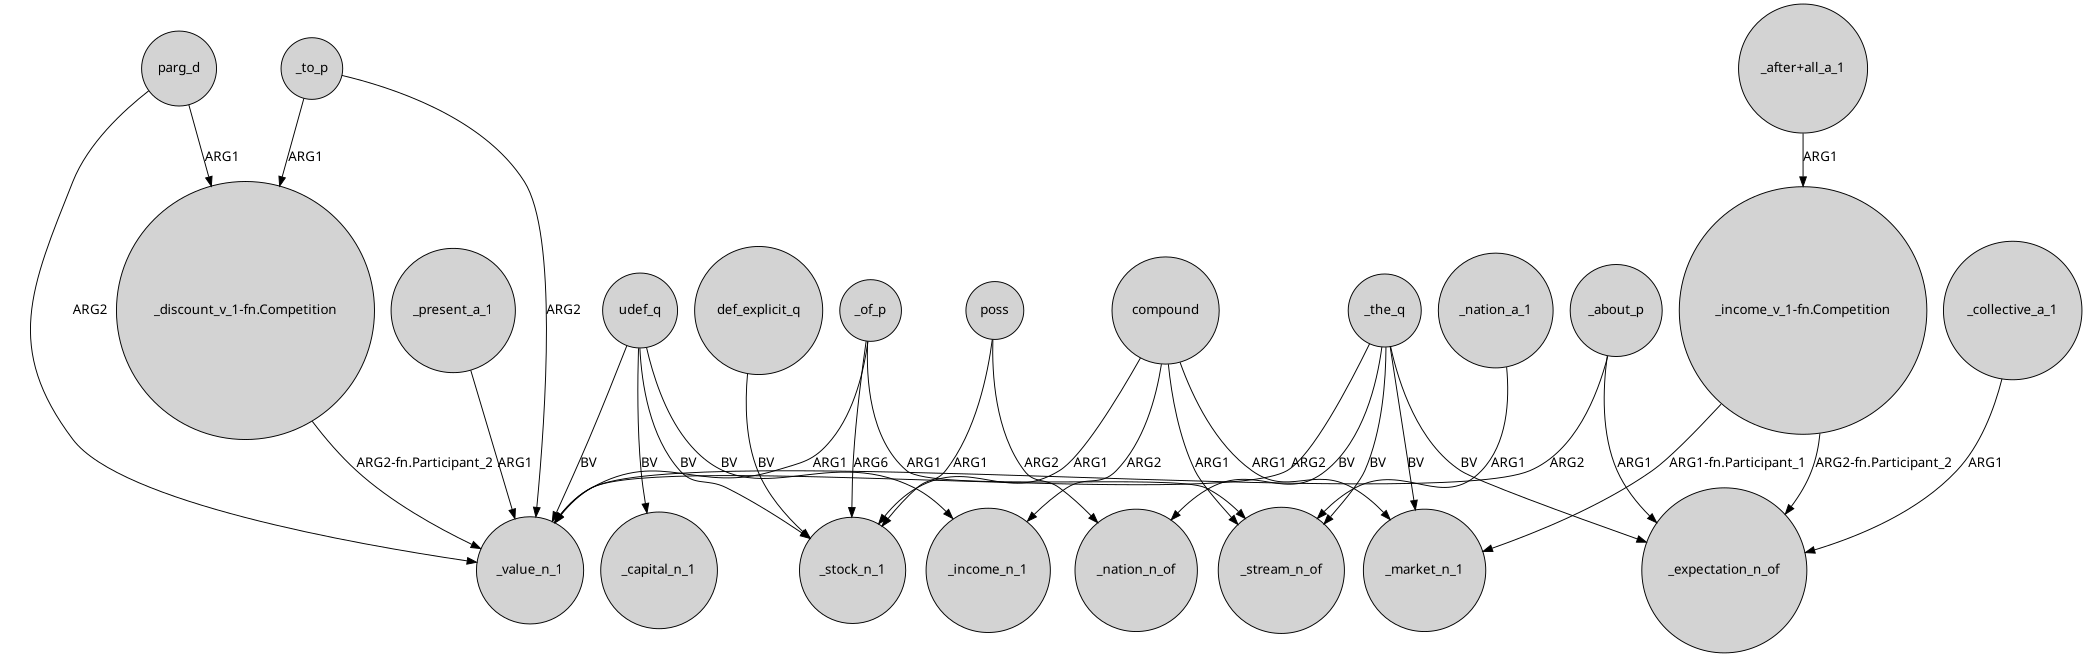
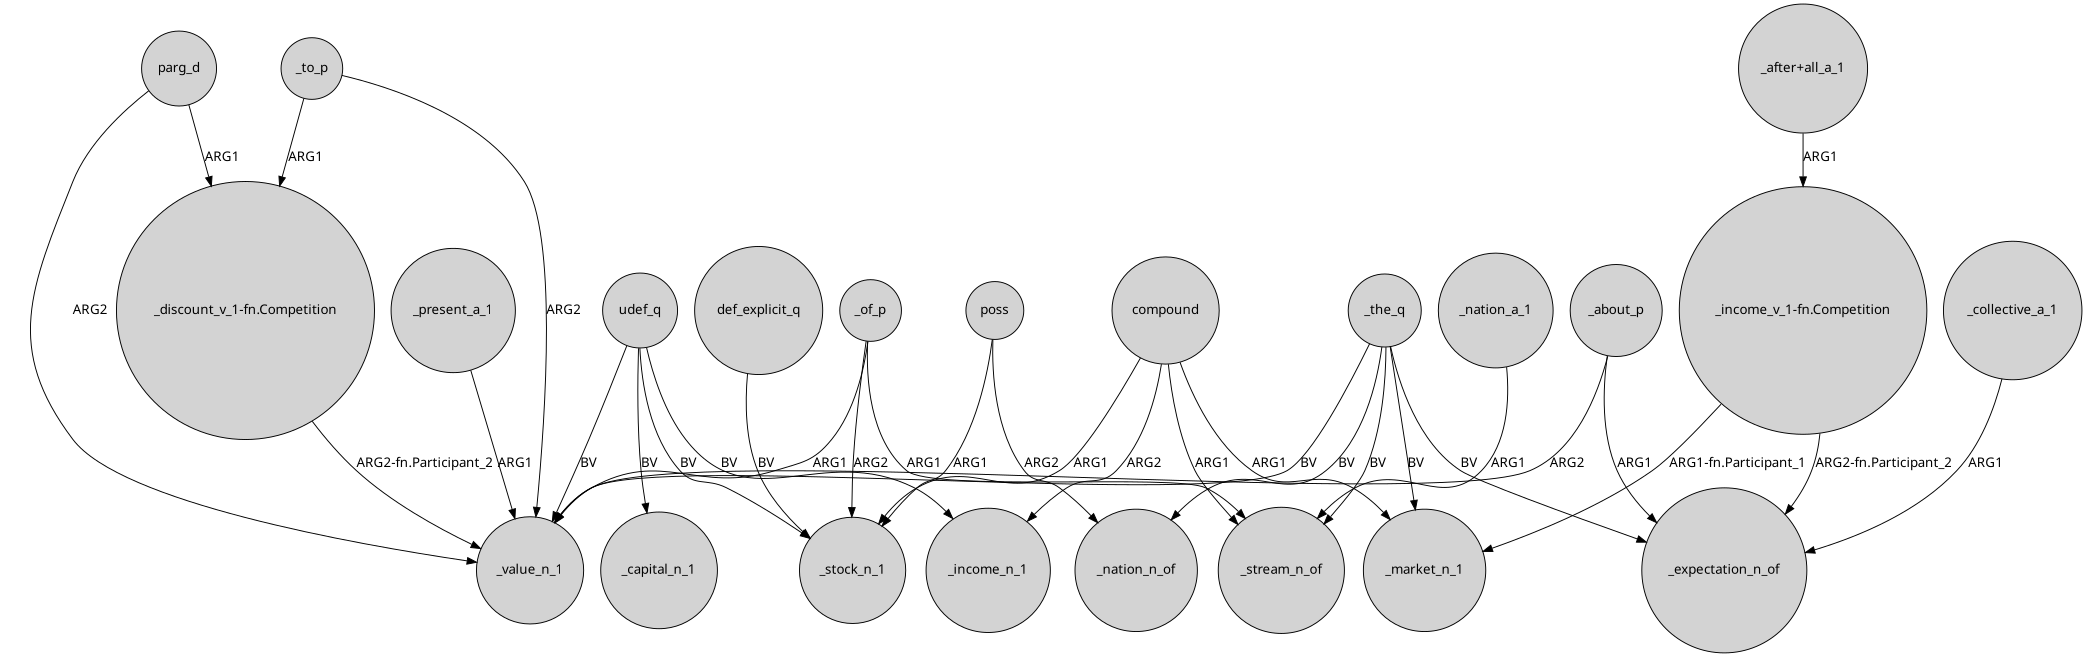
edge "_of_p" -> "_stock_n_1": label "ARG6" -> "ARG2"
edge "_the_q" -> "_value_n_1": label "ARG2" -> "BV"
